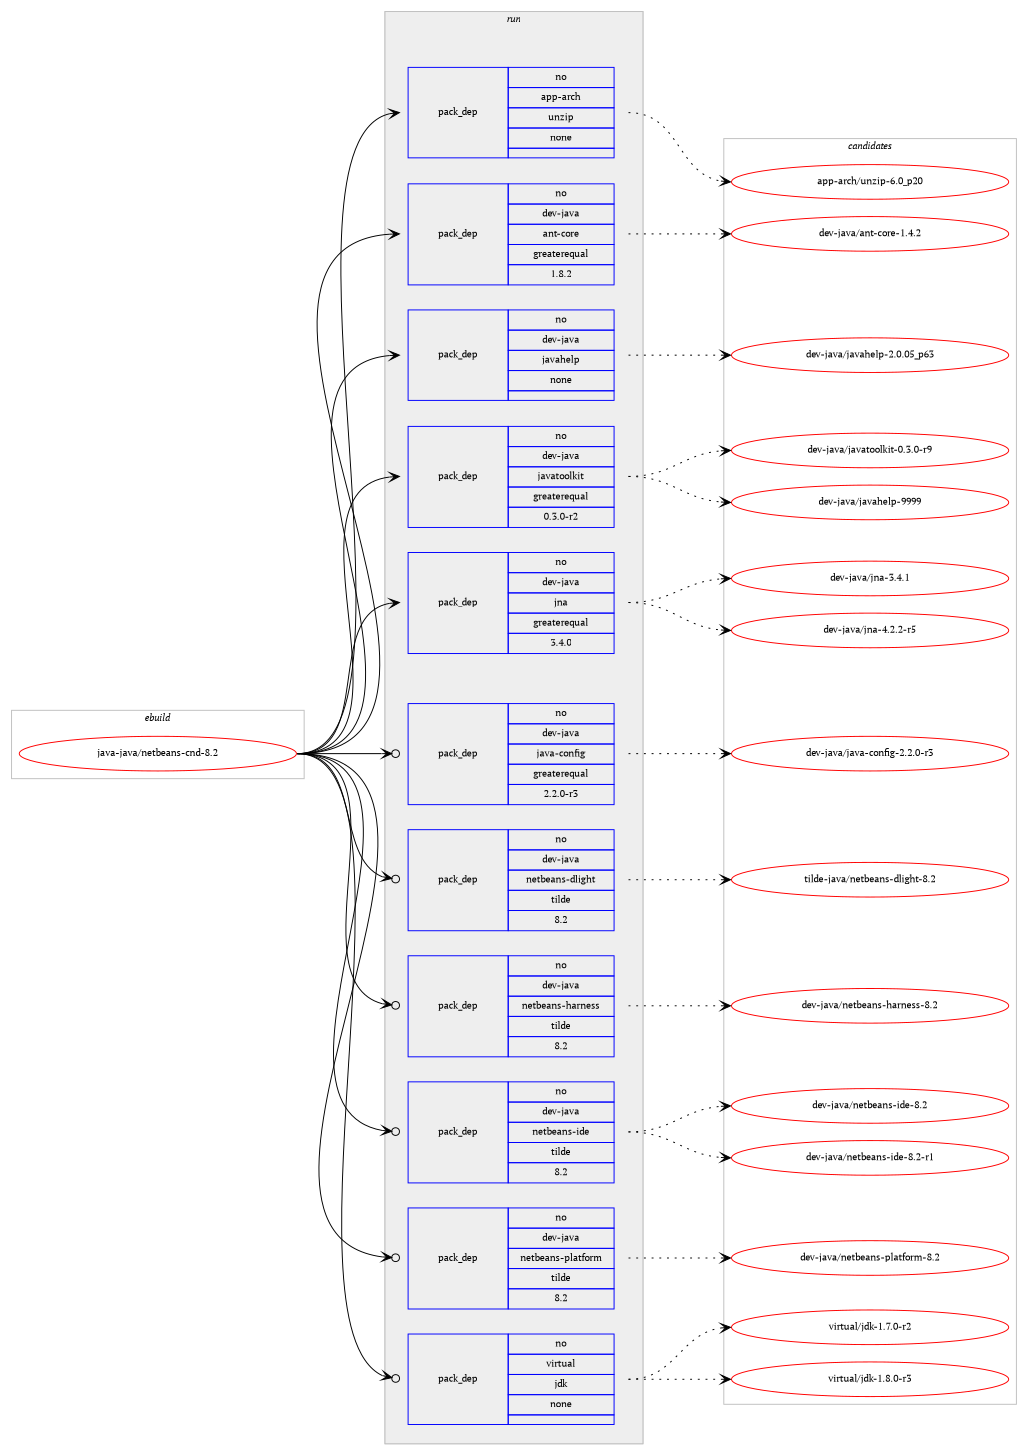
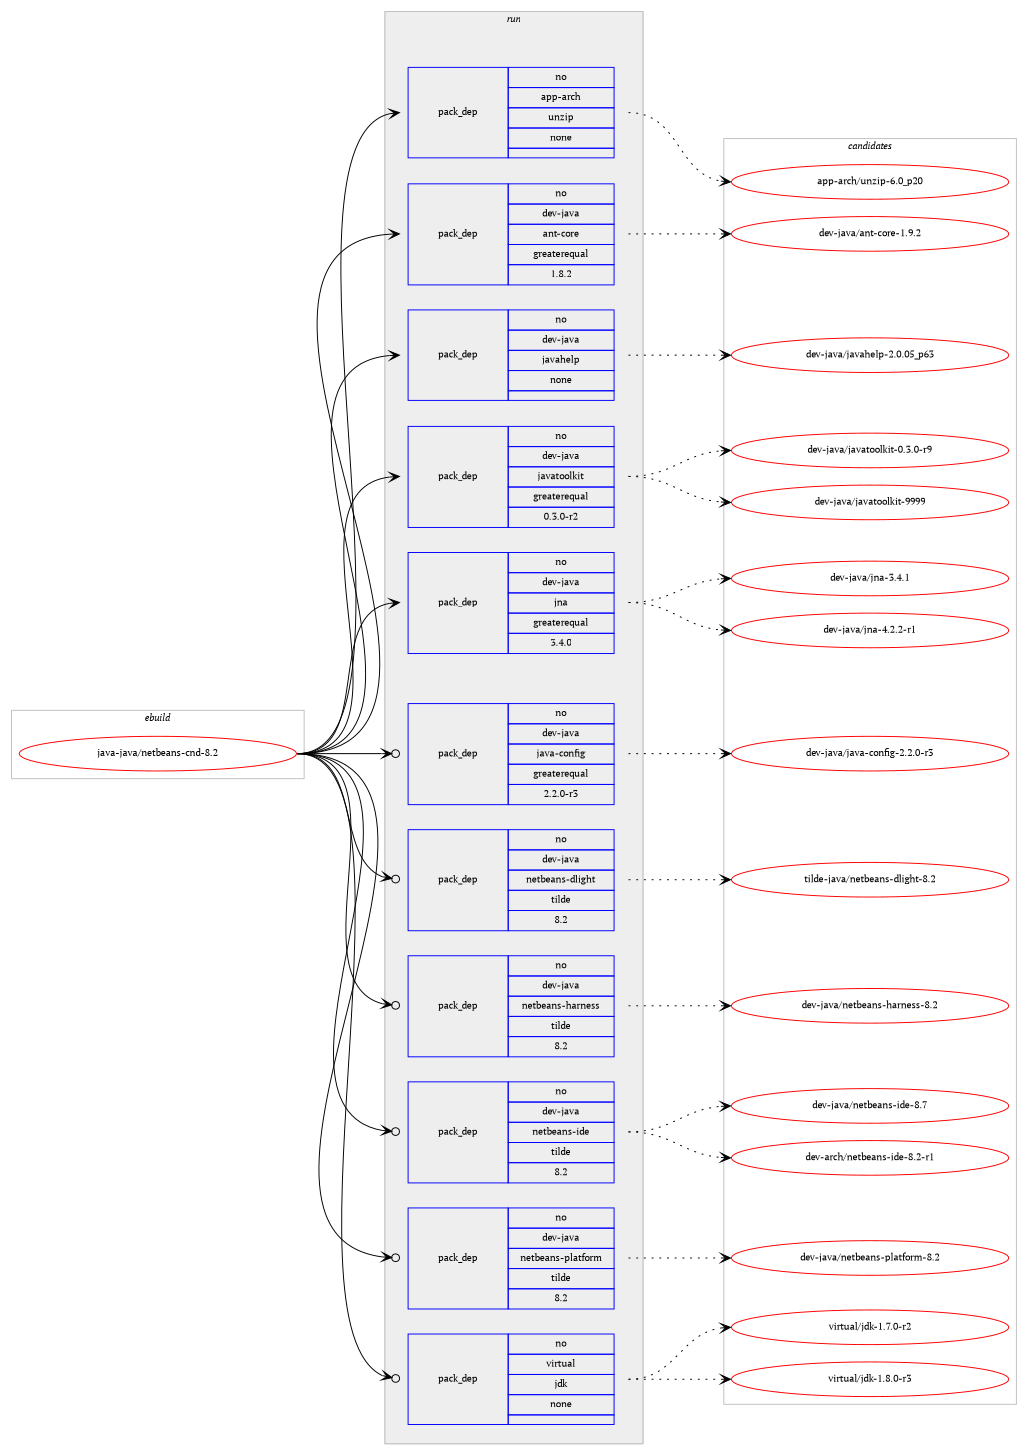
node "dev-java/ant-core-1.4.2": label "dev-java/ant-core-1.4.2" -> "dev-java/ant-core-1.9.2"
node "dev-java/javahelp-9999": label "dev-java/javahelp-9999" -> "dev-java/javatoolkit-9999"
node "dev-java/jna-4.2.2-r5": label "dev-java/jna-4.2.2-r5" -> "dev-java/jna-4.2.2-r1"
node "dev-java/netbeans-ide-8.2": label "dev-java/netbeans-ide-8.2" -> "dev-java/netbeans-ide-8.7"
node "dev-java/netbeans-ide-8.2-r1": label "dev-java/netbeans-ide-8.2-r1" -> "dev-arch/netbeans-ide-8.2-r1"
